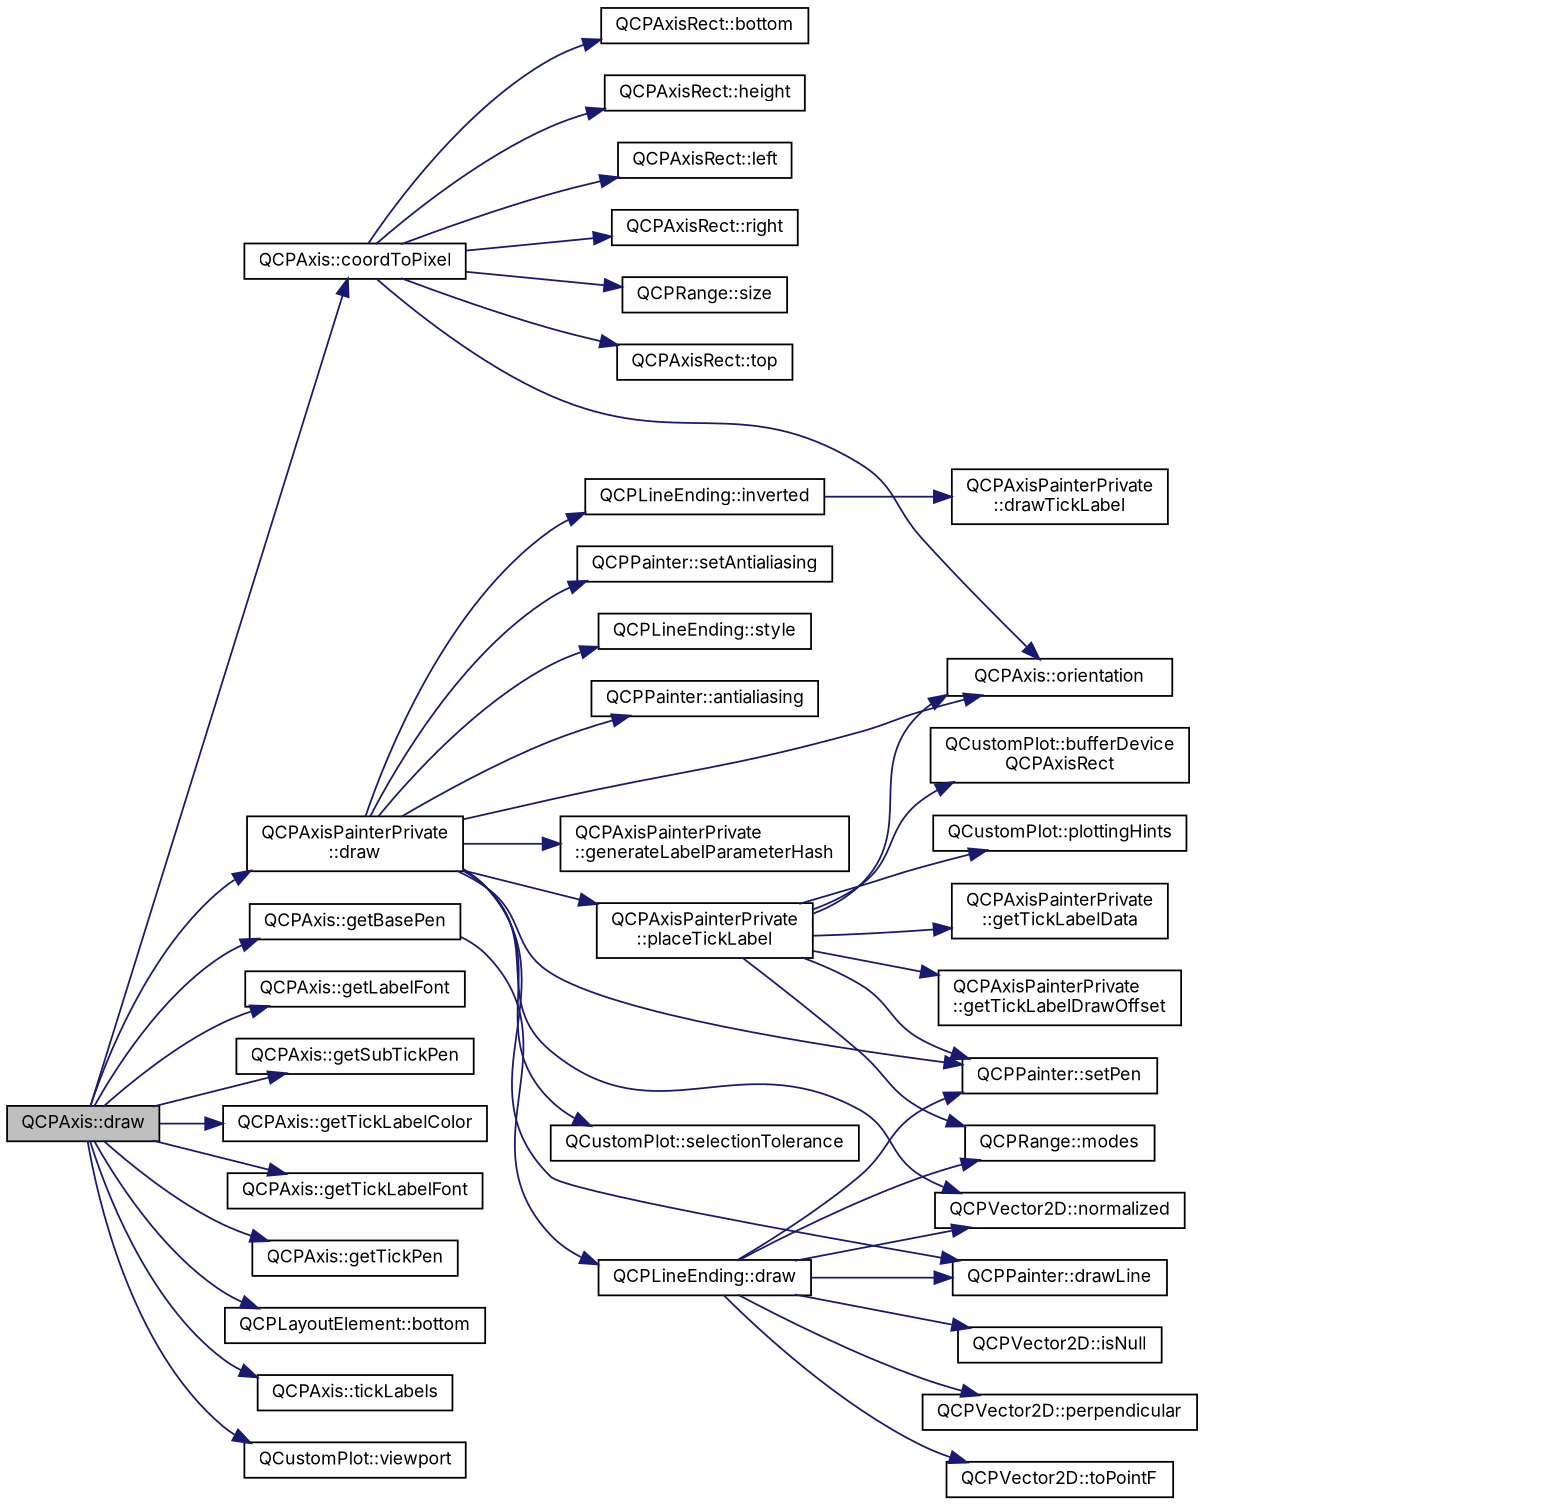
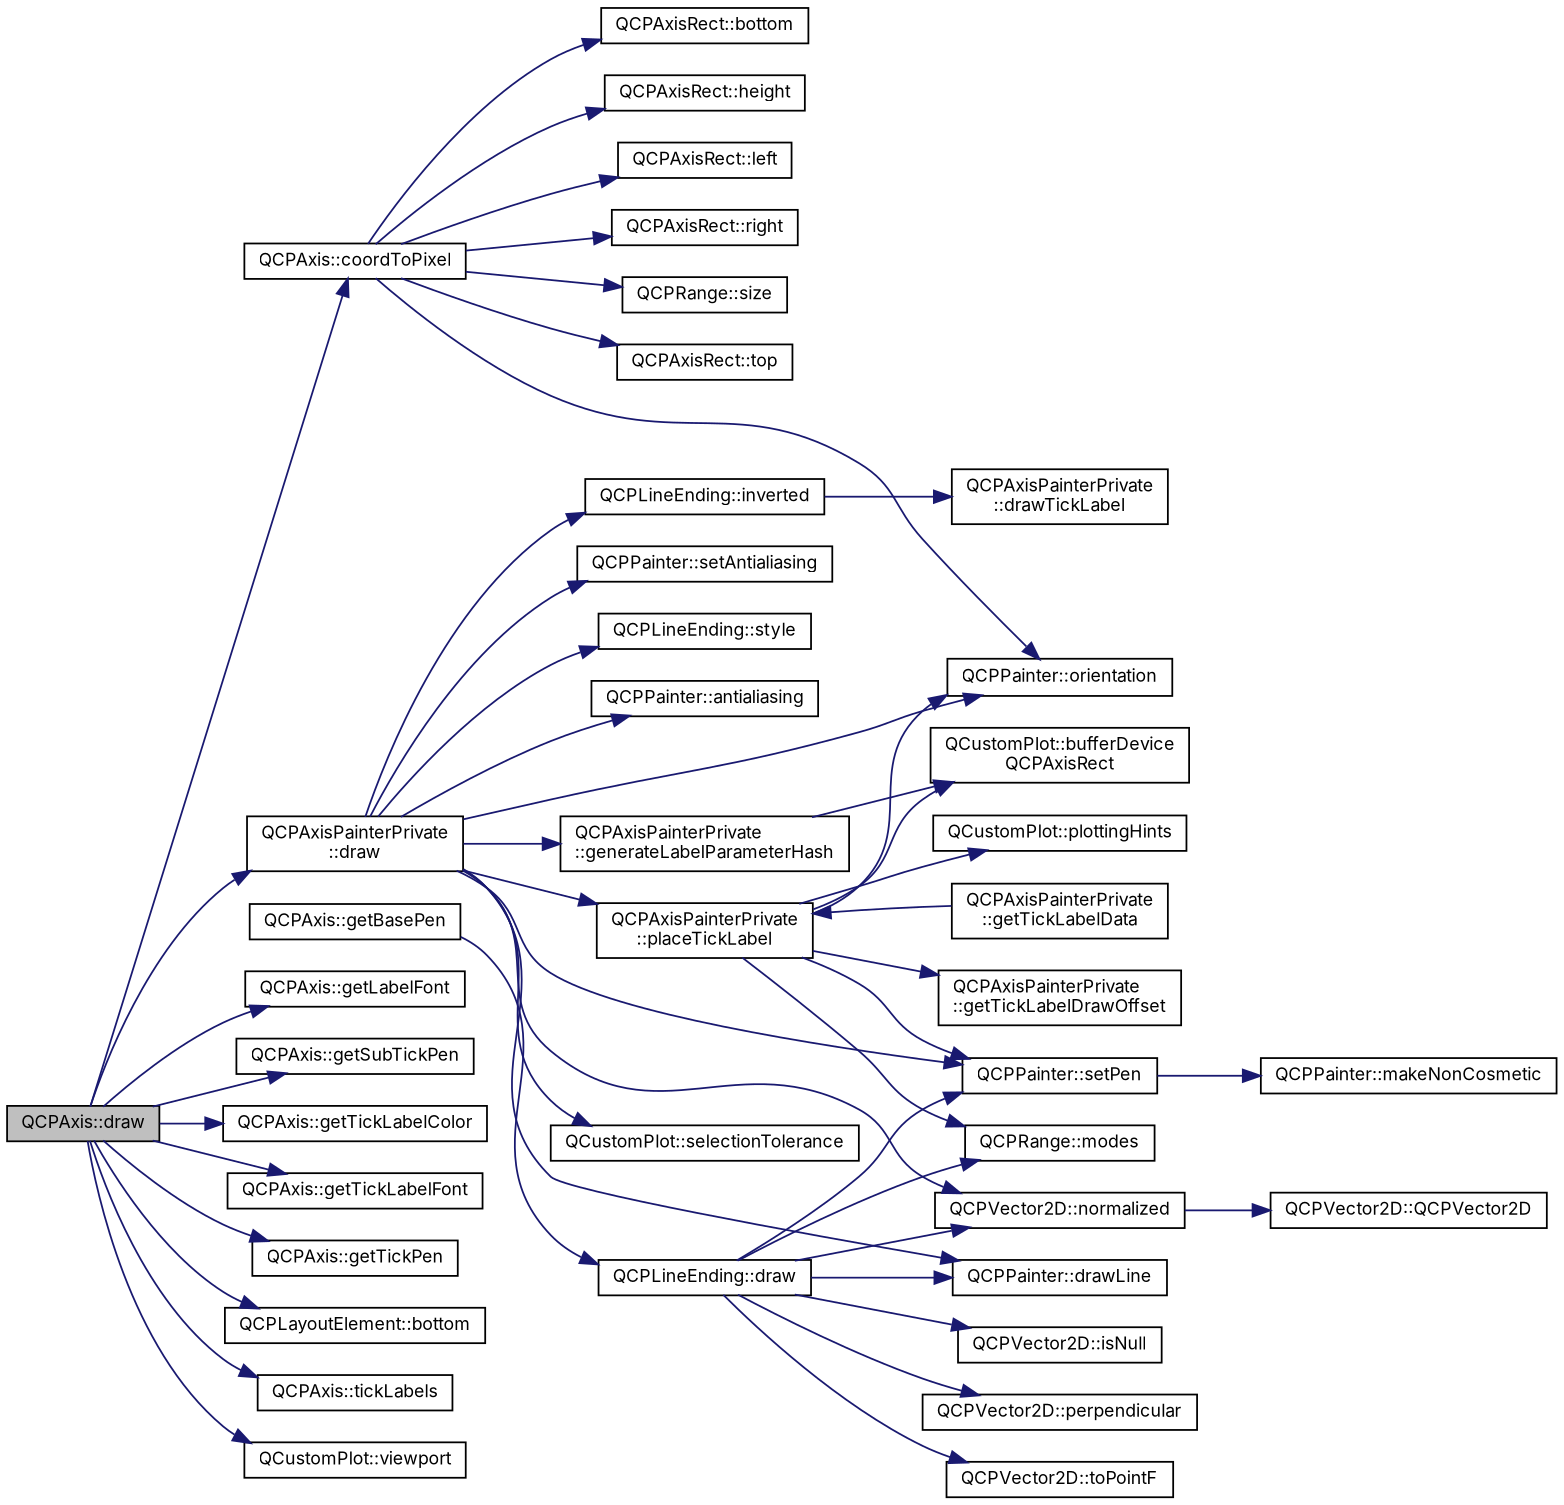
node "QCPAxis::orientation": label "QCPAxis::orientation" -> "QCPPainter::orientation"
edge "QCPAxisPainterPrivate ::generateLabelParameterHash" -> "QCustomPlot::bufferDevice QCPAxisRect": added
edge "QCPAxisPainterPrivate ::placeTickLabel" -> "QCPAxisPainterPrivate ::getTickLabelData": reversed
edge "QCPAxis::draw" -> "QCPAxis::getBasePen": removed
node "QCPPainter::makeNonCosmetic": added
node "QCPVector2D::QCPVector2D": added
